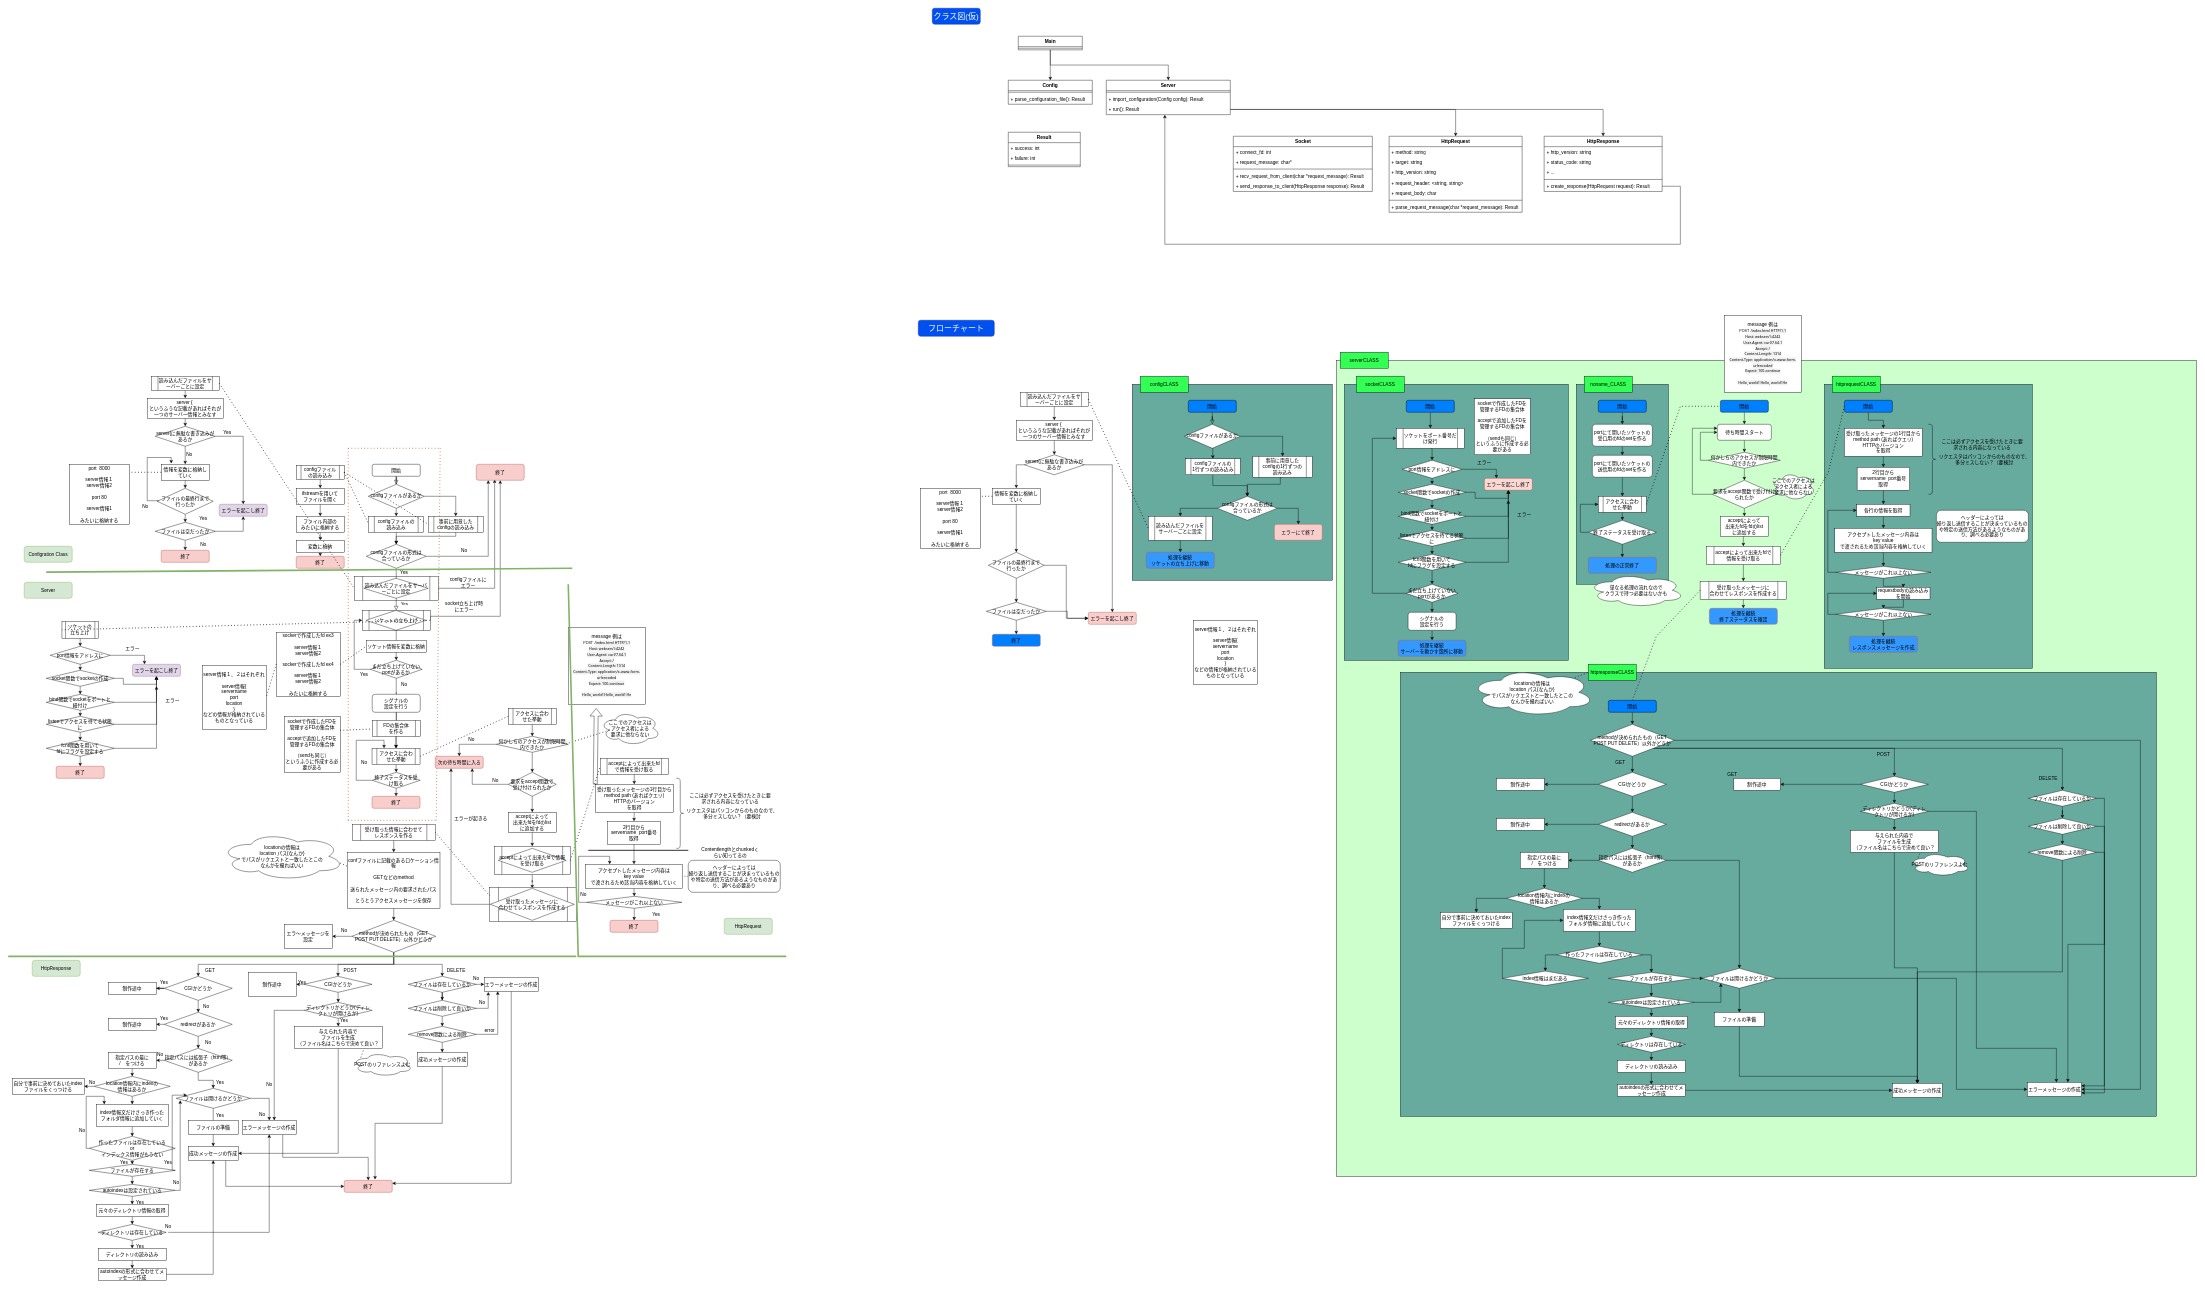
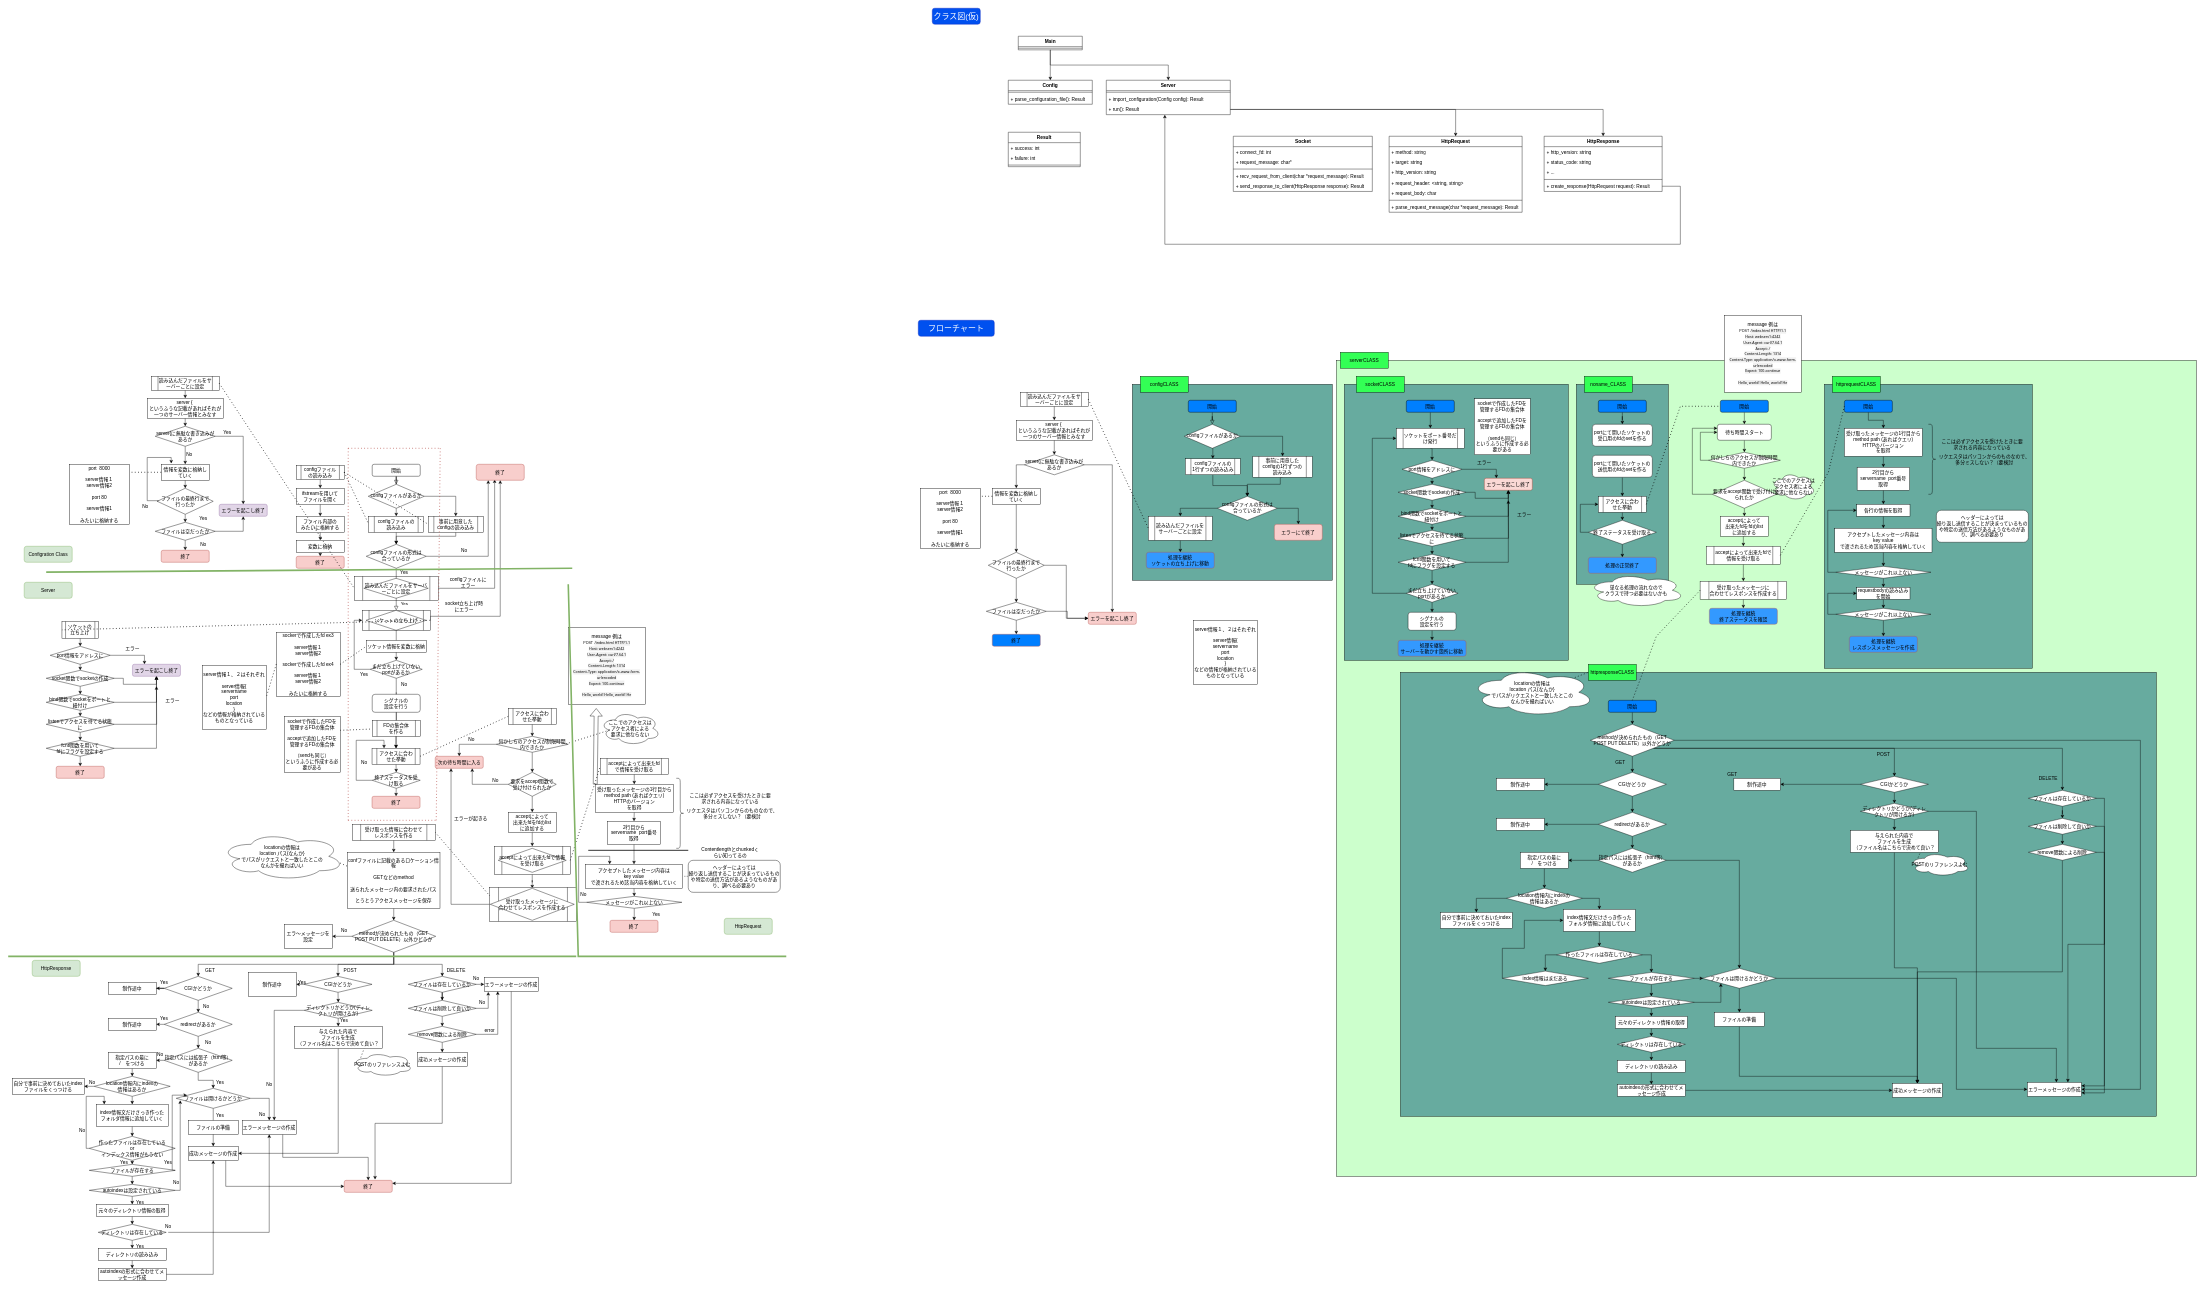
edge "portにて開いたソケットの受口用のfdのsetを作る" -> "portにて開いたソケットの送信用のfdのsetを作る": removed
node "requestbodyの読み込みを開始": moved (1903, 593) -> (1883, 593)
